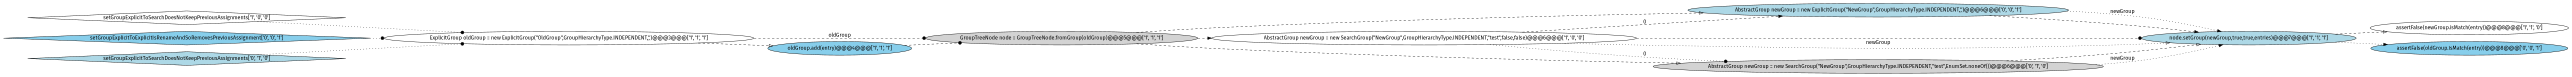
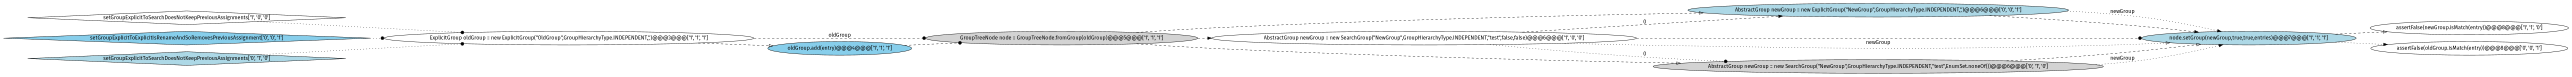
node "assertFalse(oldGroup.isMatch(entry))@@@8@@@['0', '0', '1']": fillcolor skyblue -> white
